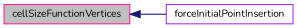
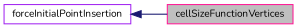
edge "forceInitialPointInsertion" -> "cellSizeFunctionVertices": reversed
